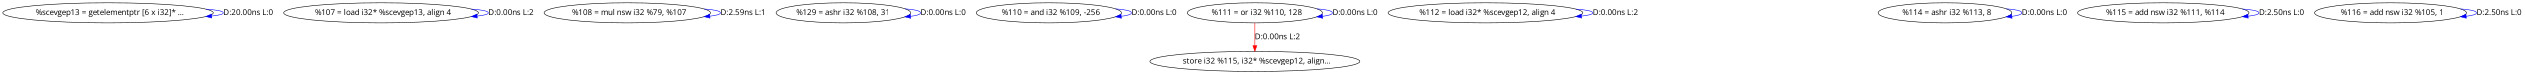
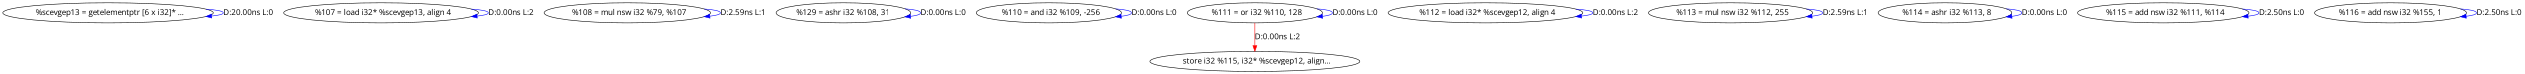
node "%113 = mul nsw i32 %112, 255": added
node "%116 = add nsw i32 %105, 1": label "%116 = add nsw i32 %105, 1" -> "%116 = add nsw i32 %155, 1"
